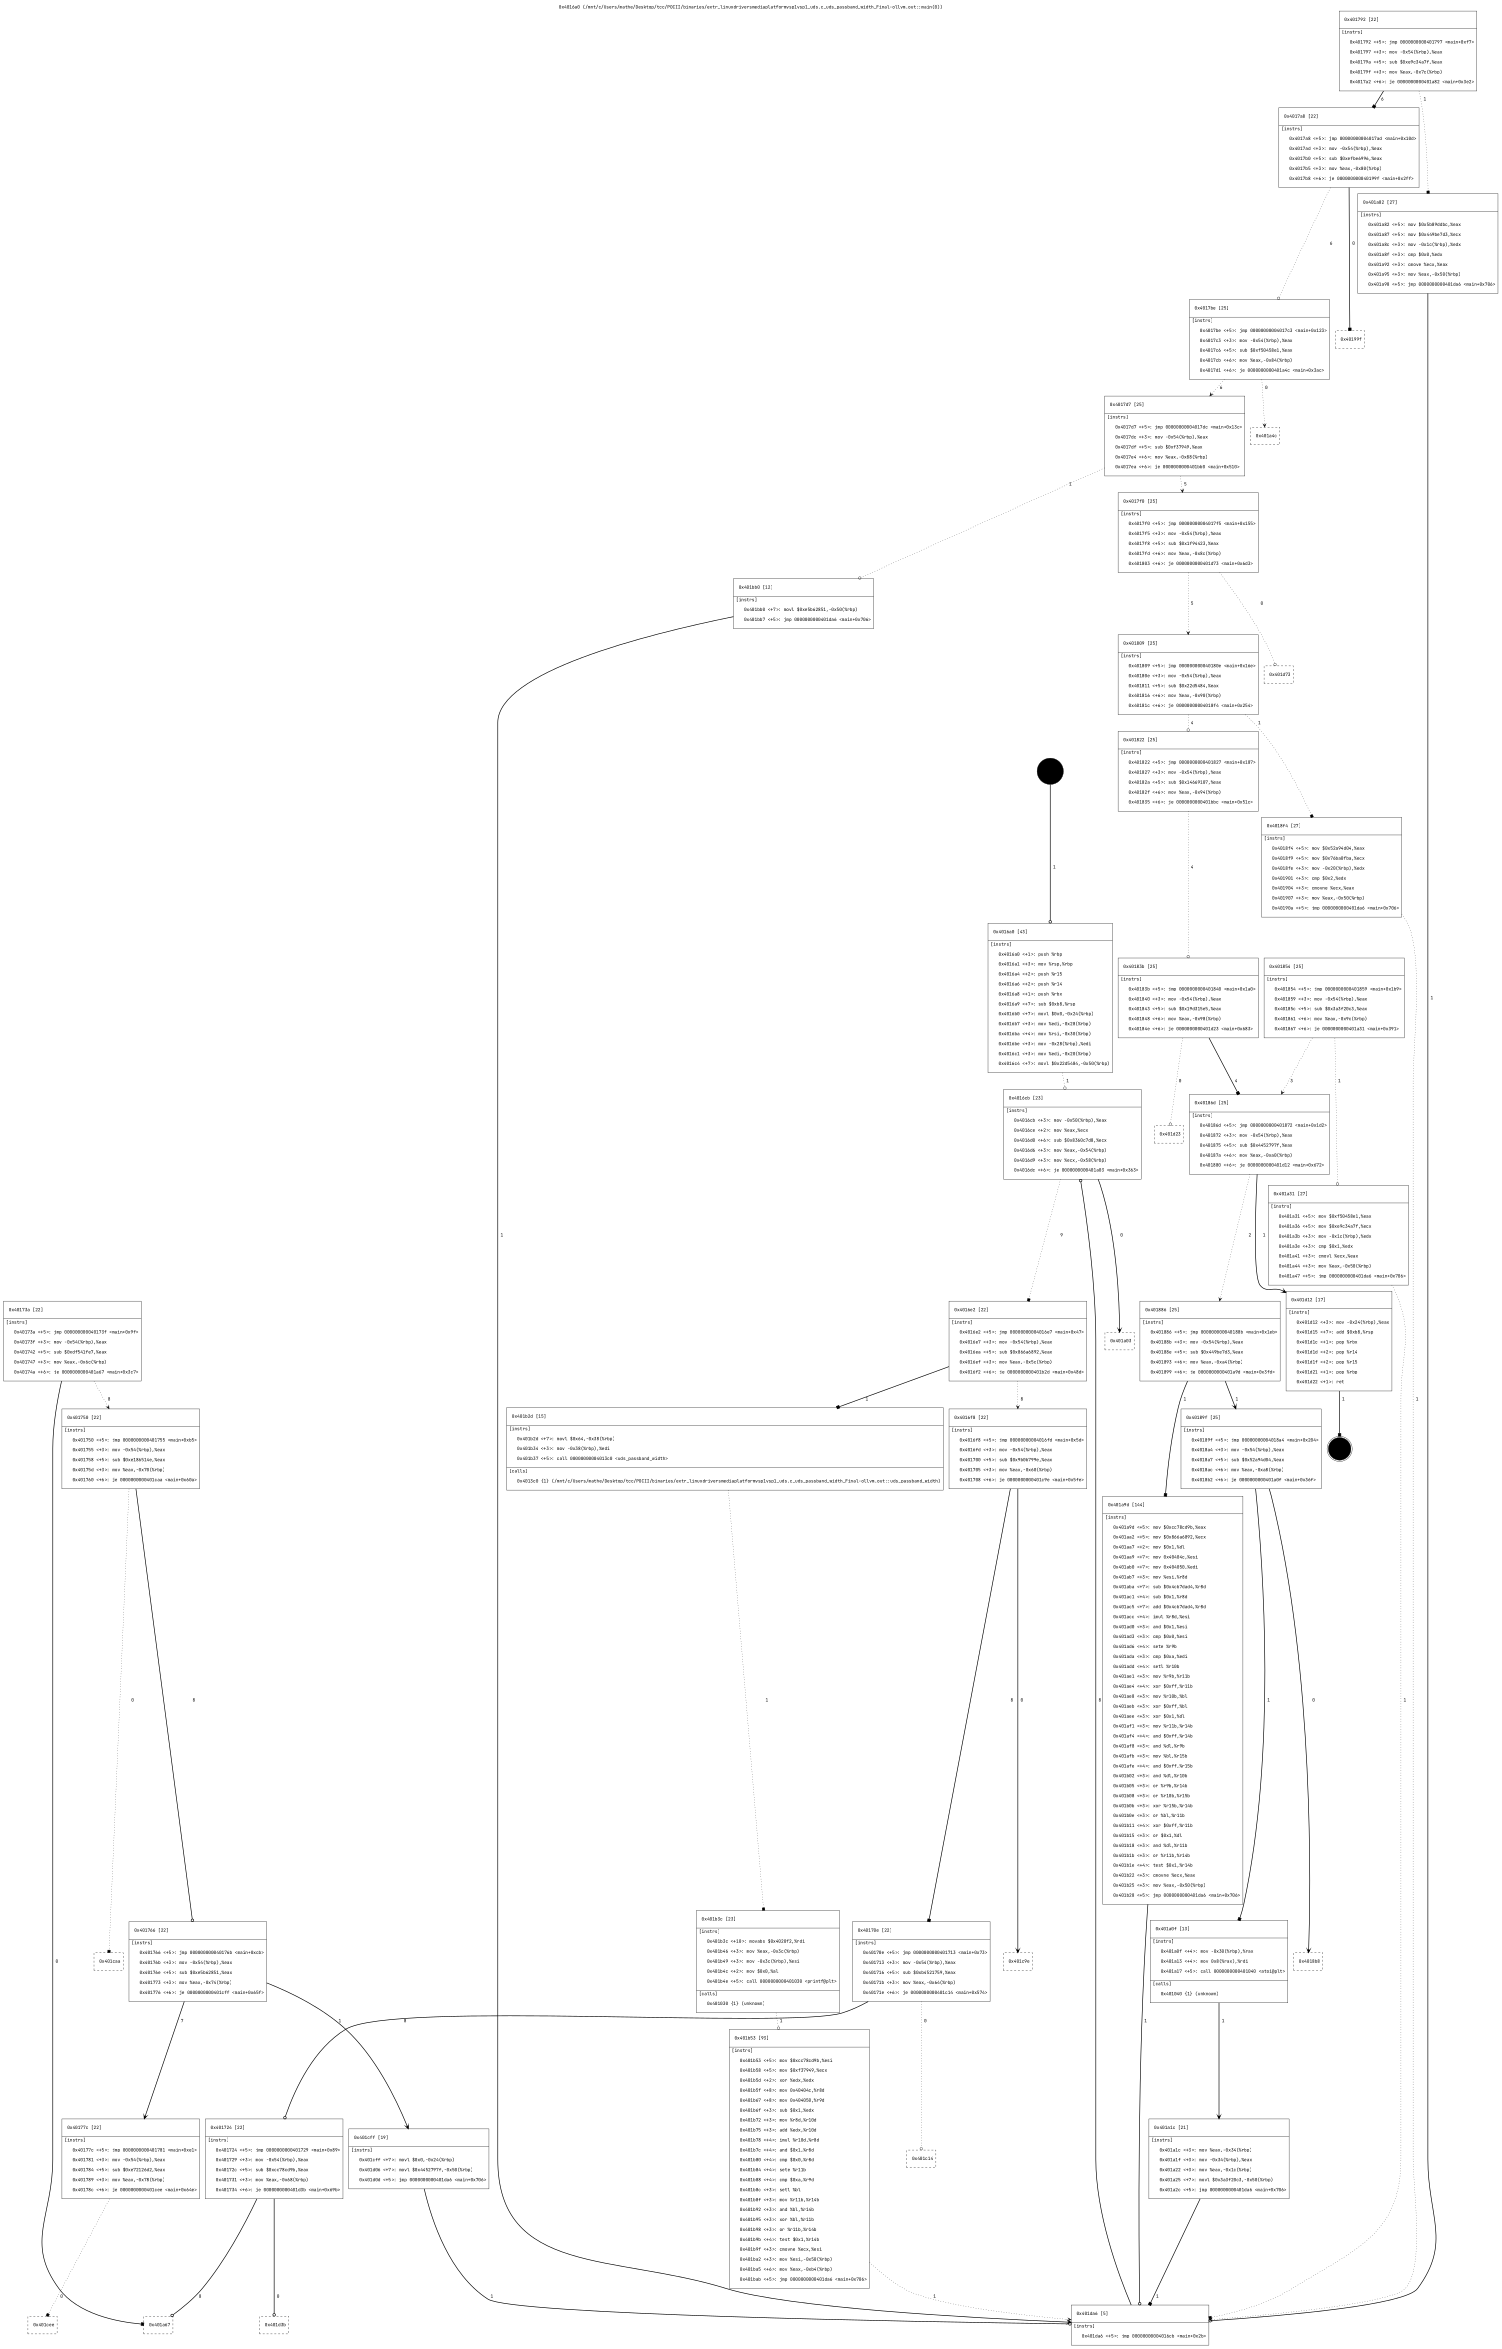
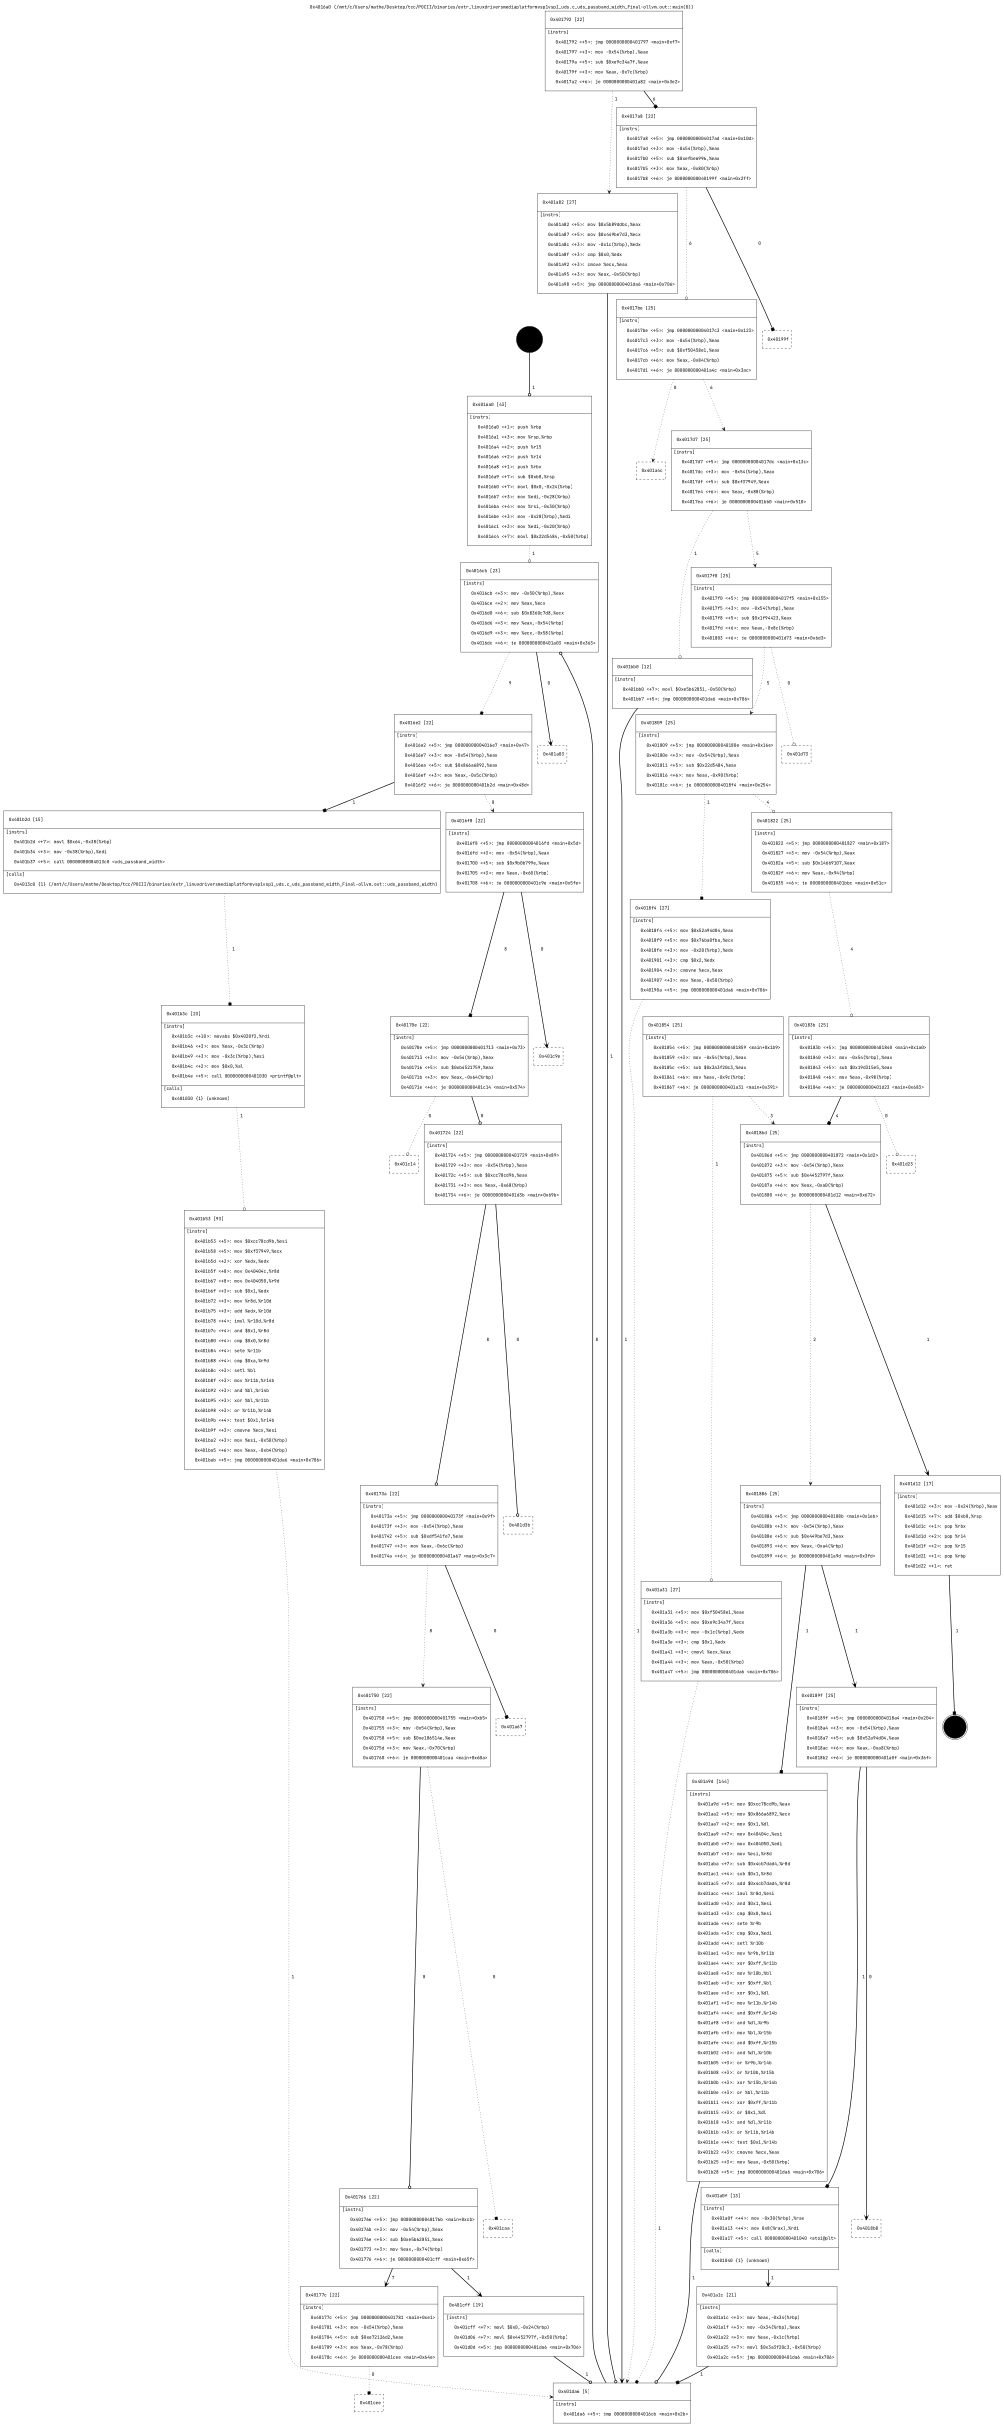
edge "0x401792 [22]" -> "0x401a82 [27]": arrowhead box -> vee
edge "0x401724 [22]" -> "0x401a67": now "0x401724 [22]" -> "0x40173a [22]"
